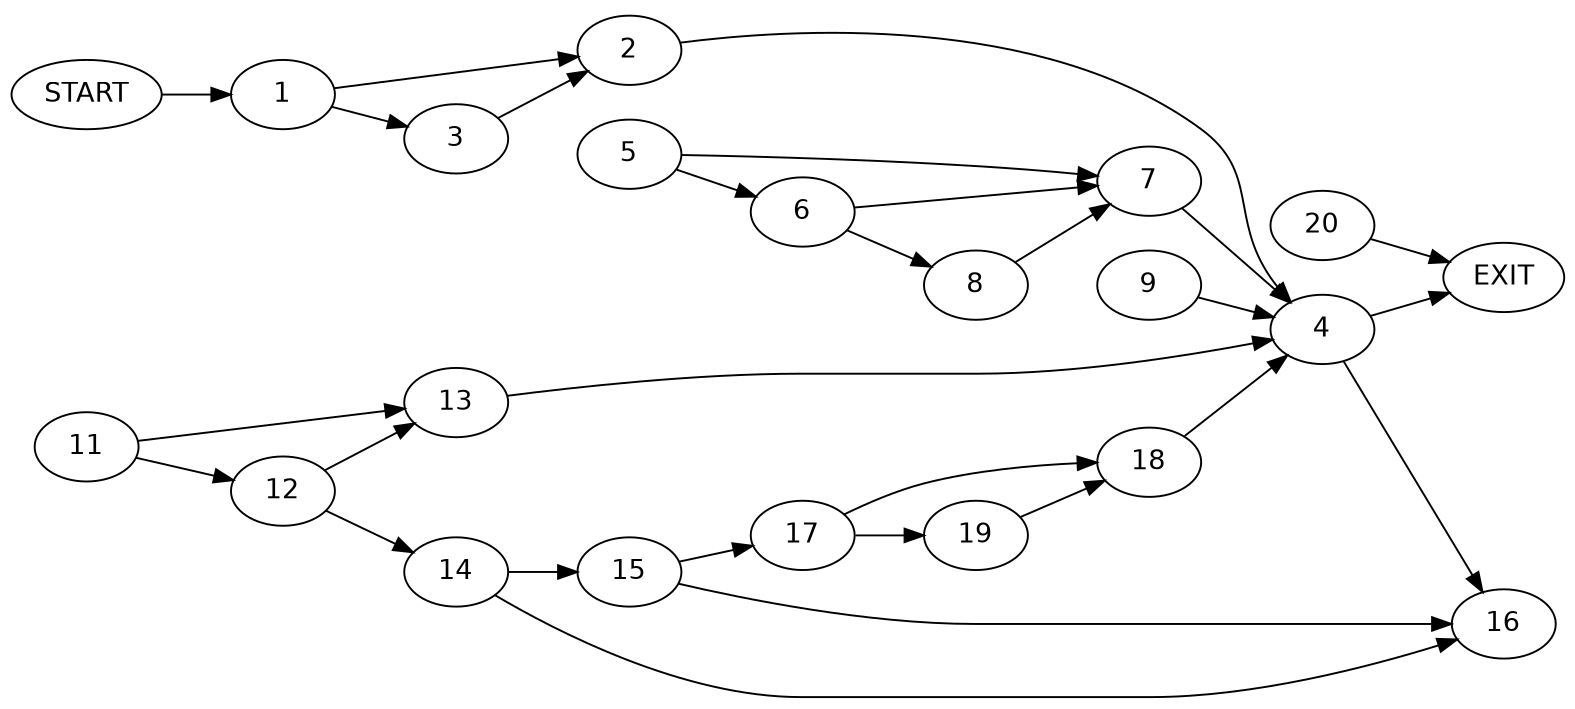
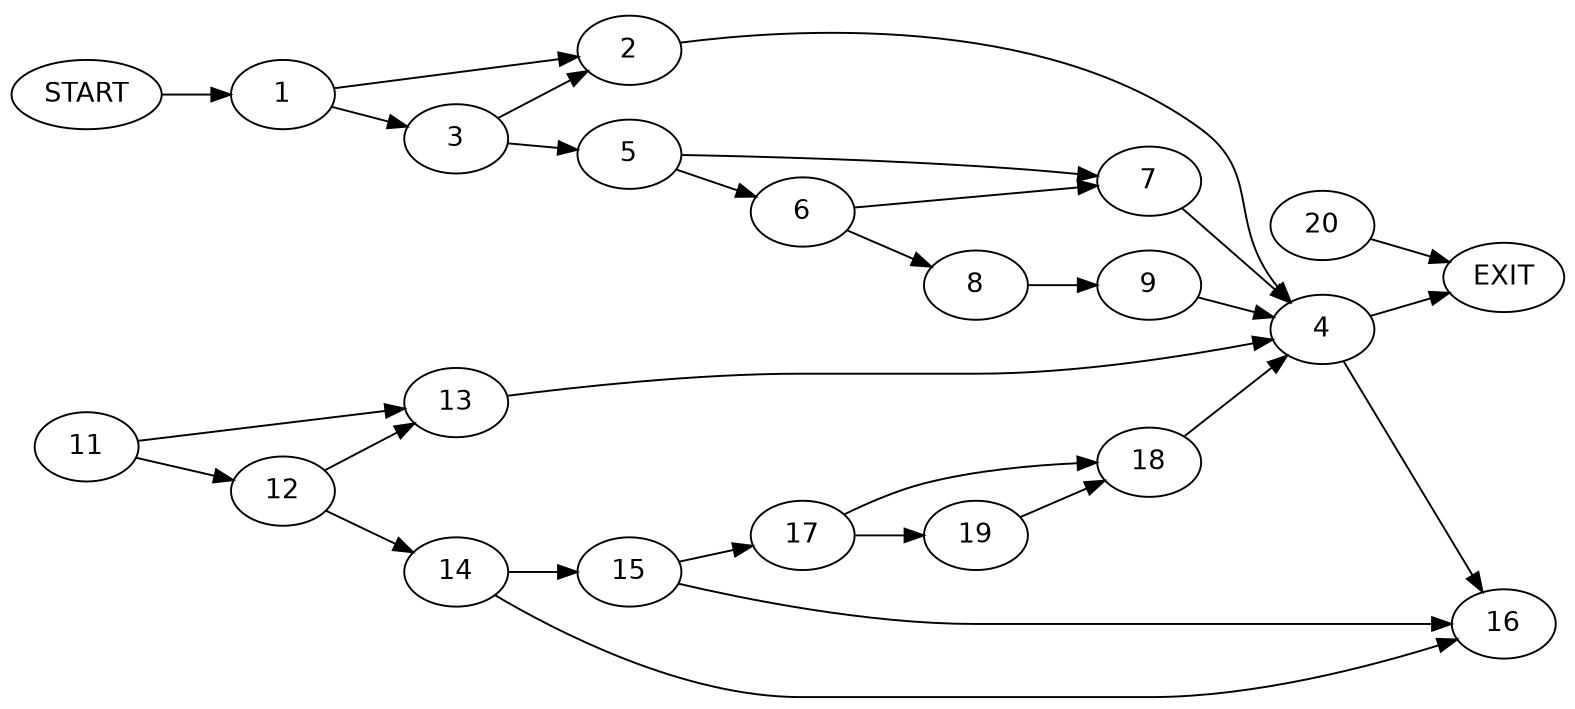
edge "3" -> "5": added
edge "8" -> "7": now "8" -> "9"
